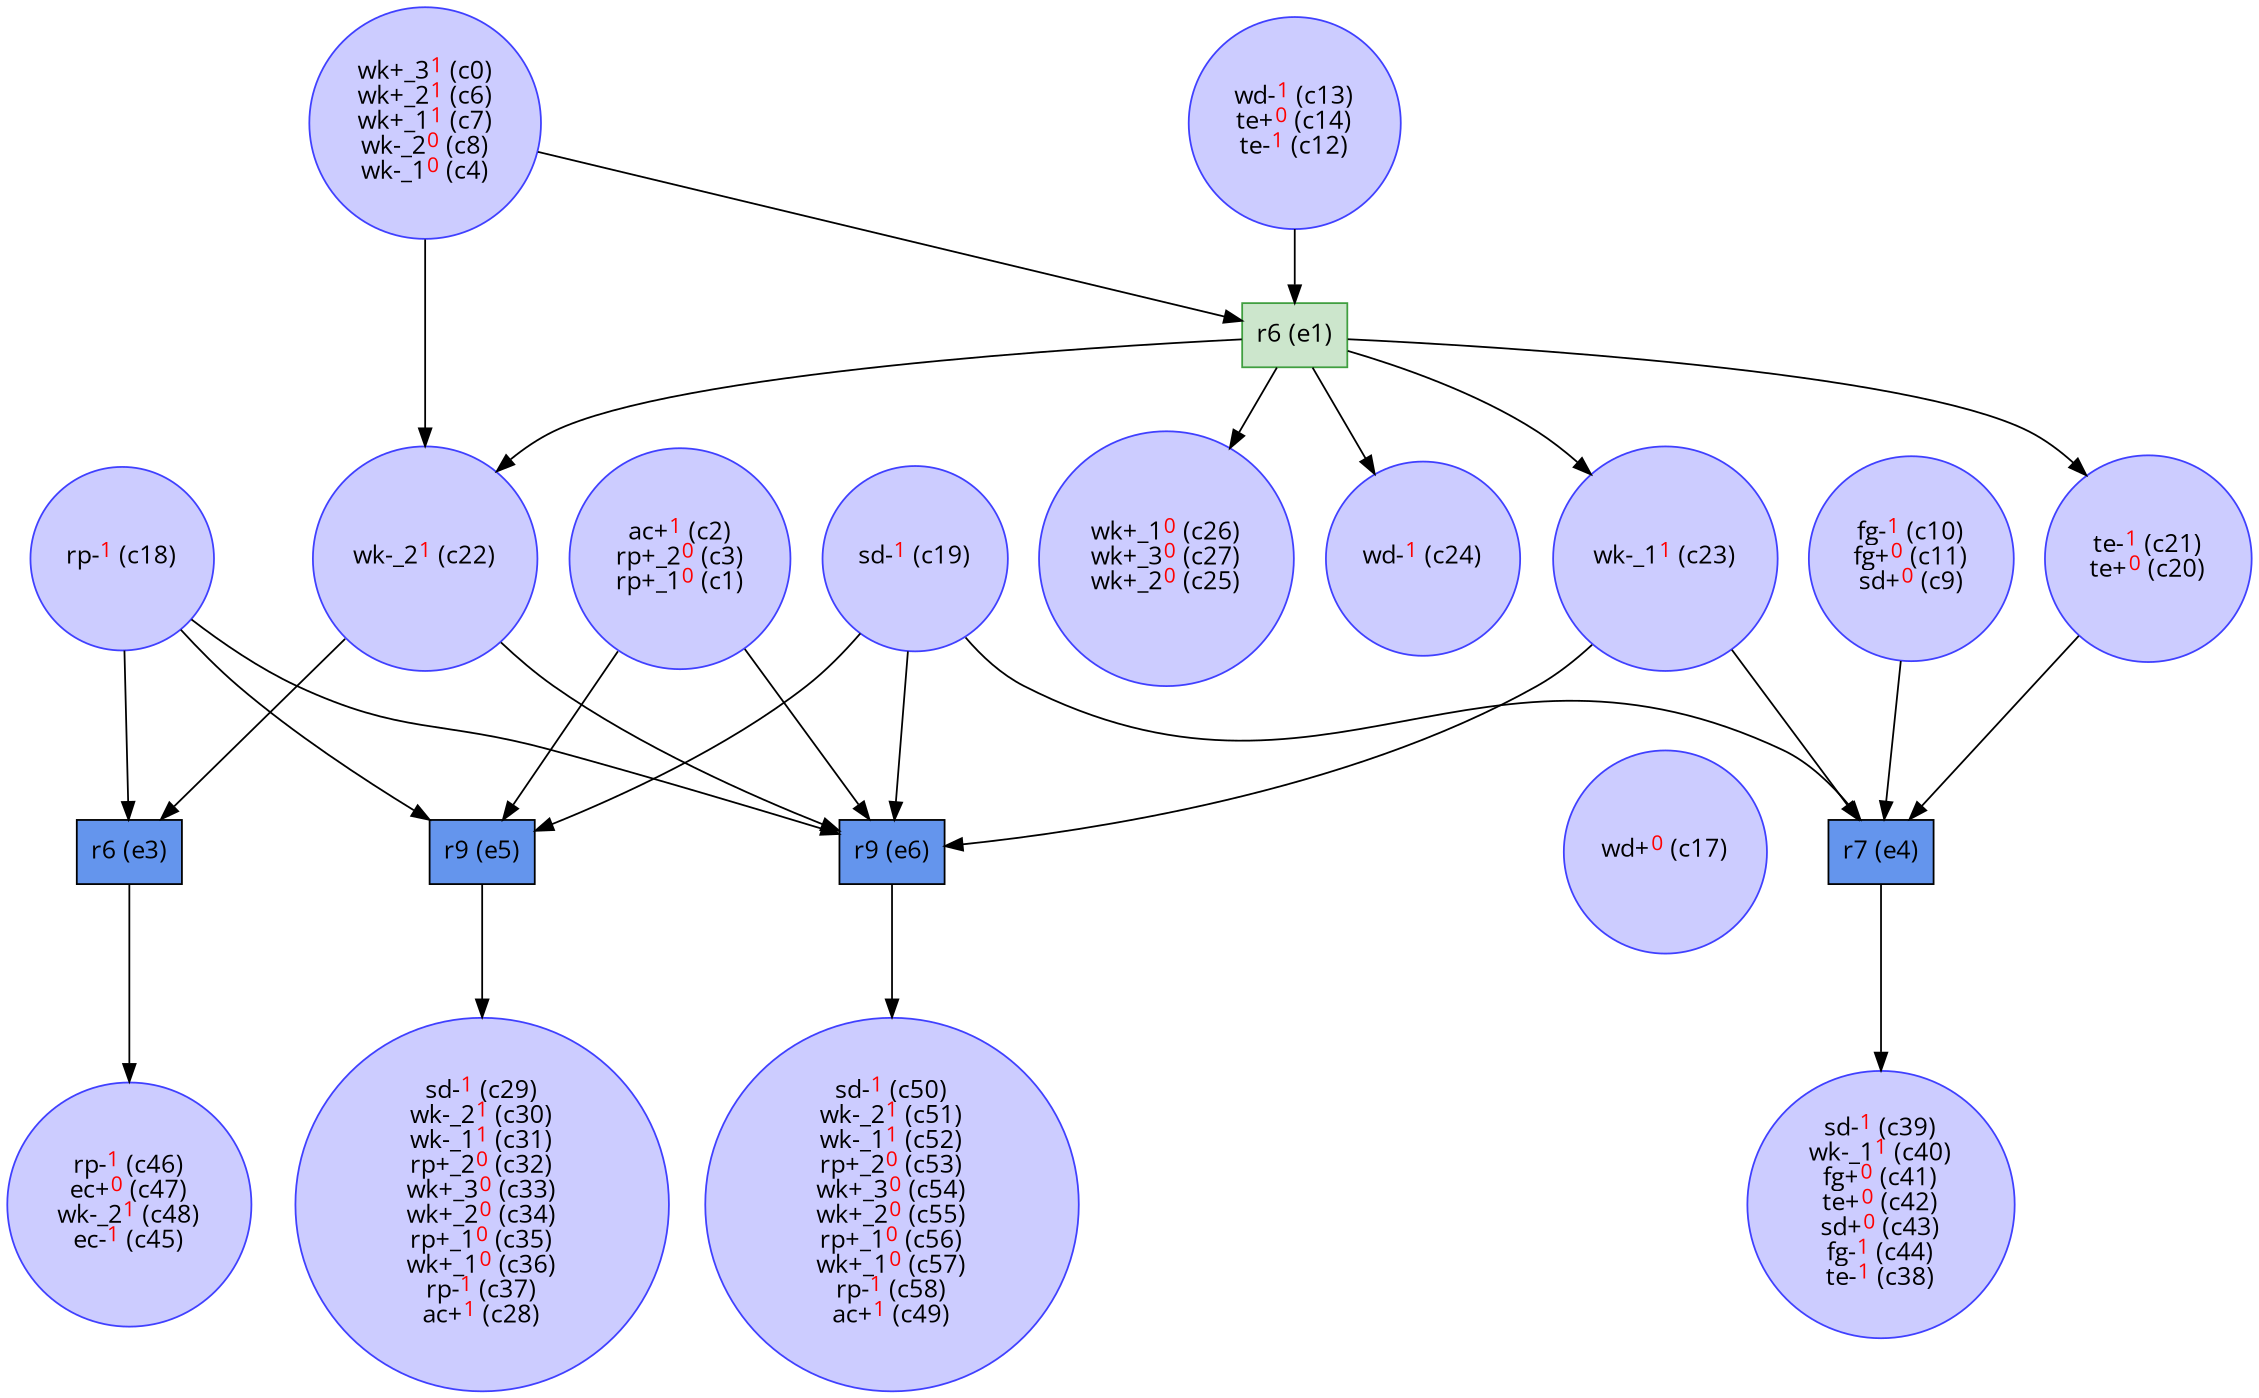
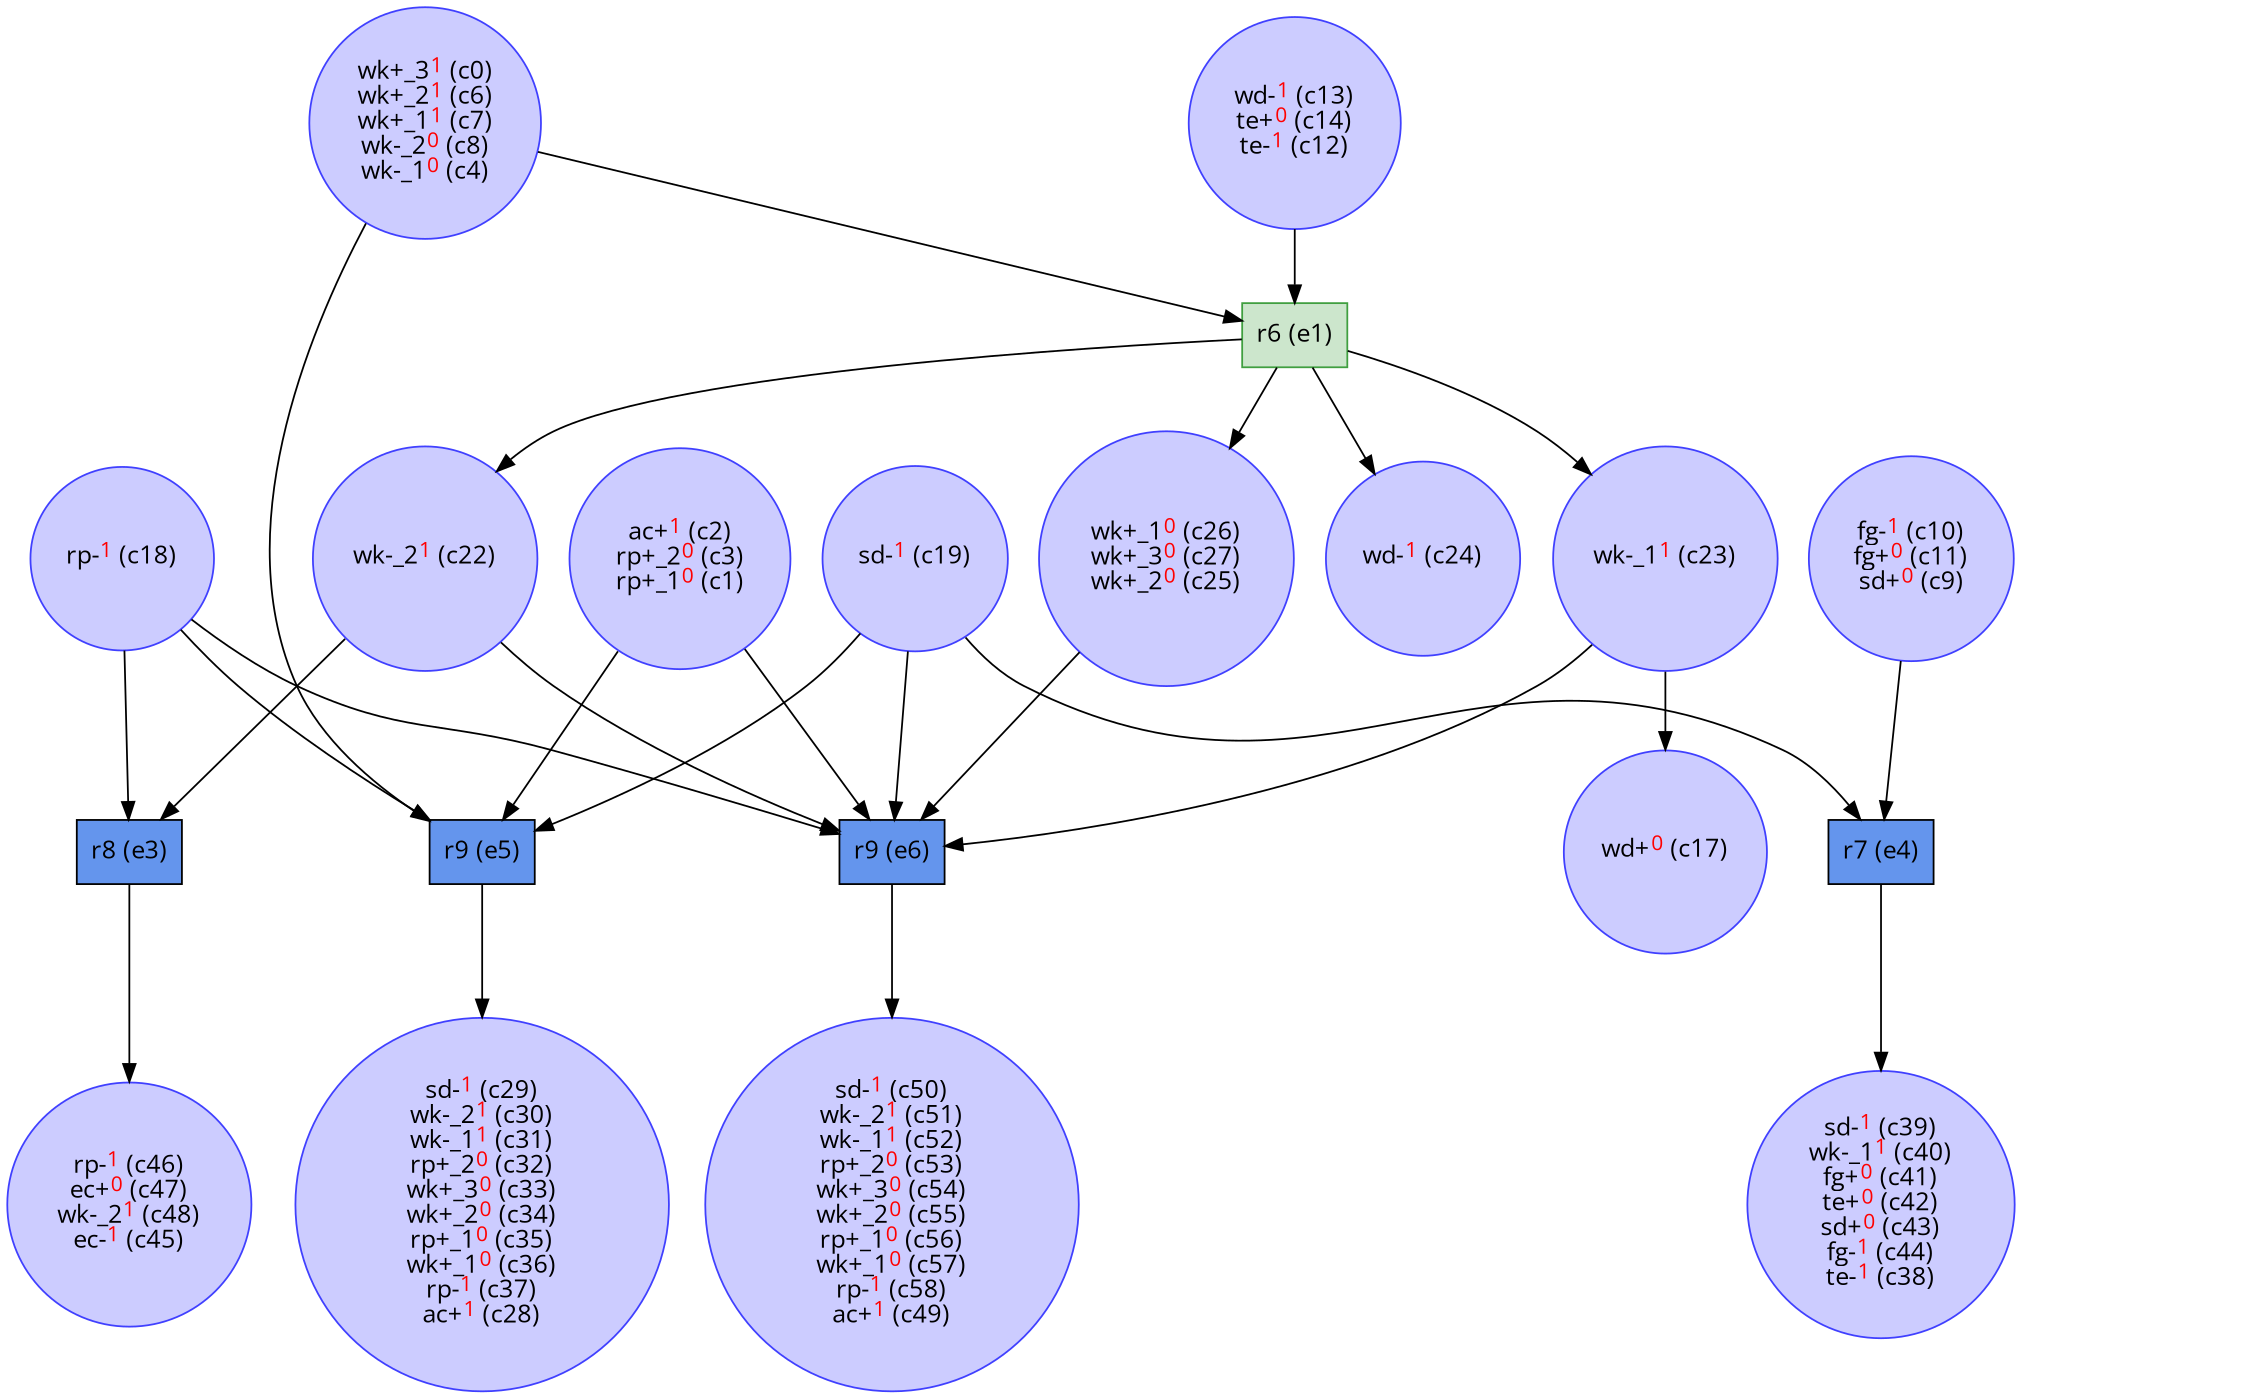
edge "wk+_3" -> "wk-_2": now "wk+_3" -> "r9 (e5)"
node "te-": removed
edge "wk-_1" -> "r7 (e4)": now "wk-_1" -> "wd+"
edge "wk+_1" -> "r9 (e6)": added
node "r6 (e3)": label "r6 (e3)" -> "r8 (e3)"
